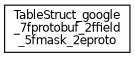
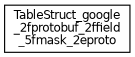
node "TableStruct_google _7fprotobuf_2ffield _5fmask_2eproto": label "TableStruct_google _7fprotobuf_2ffield _5fmask_2eproto" -> "TableStruct_google _2fprotobuf_2ffield _5fmask_2eproto"
